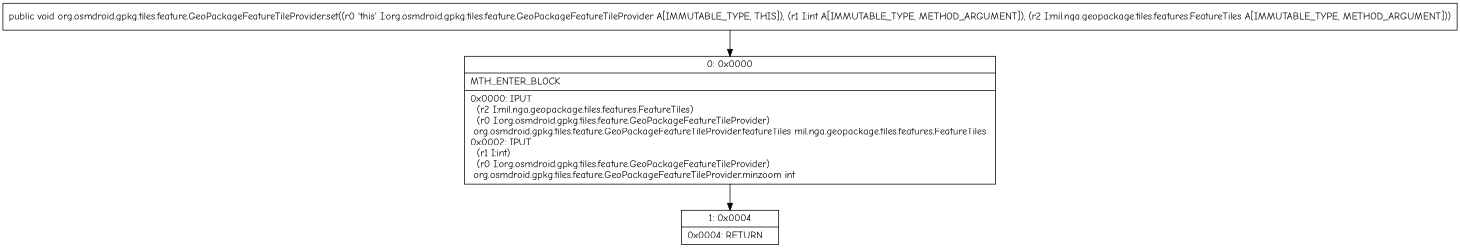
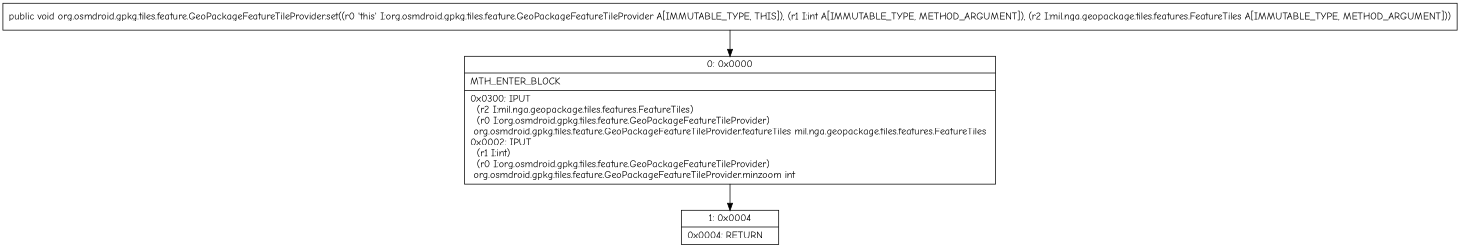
node "0: 0x0000": text "0x0000: IPUT" -> "0x0300: IPUT"
